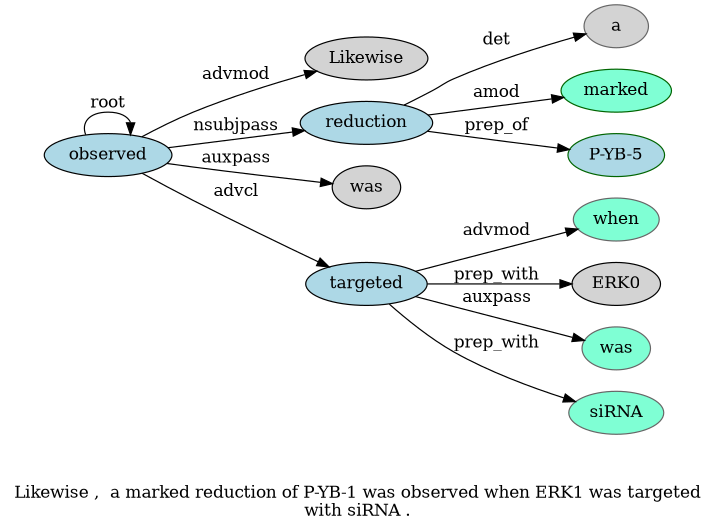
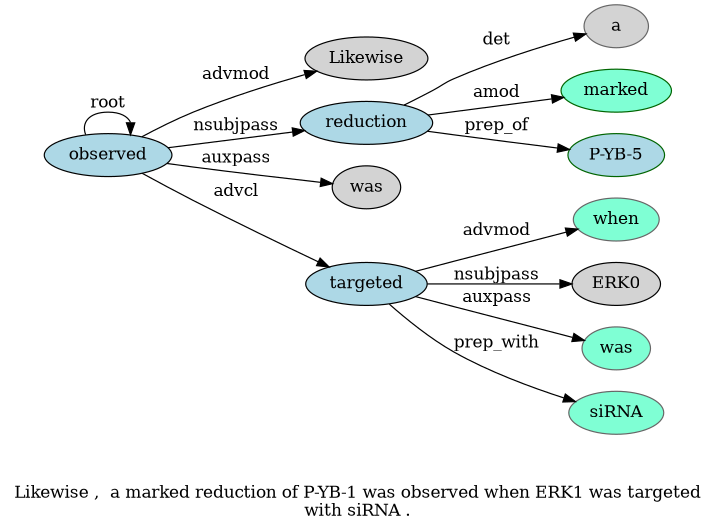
edge "targeted" -> "ERK0": label "prep_with" -> "nsubjpass"
